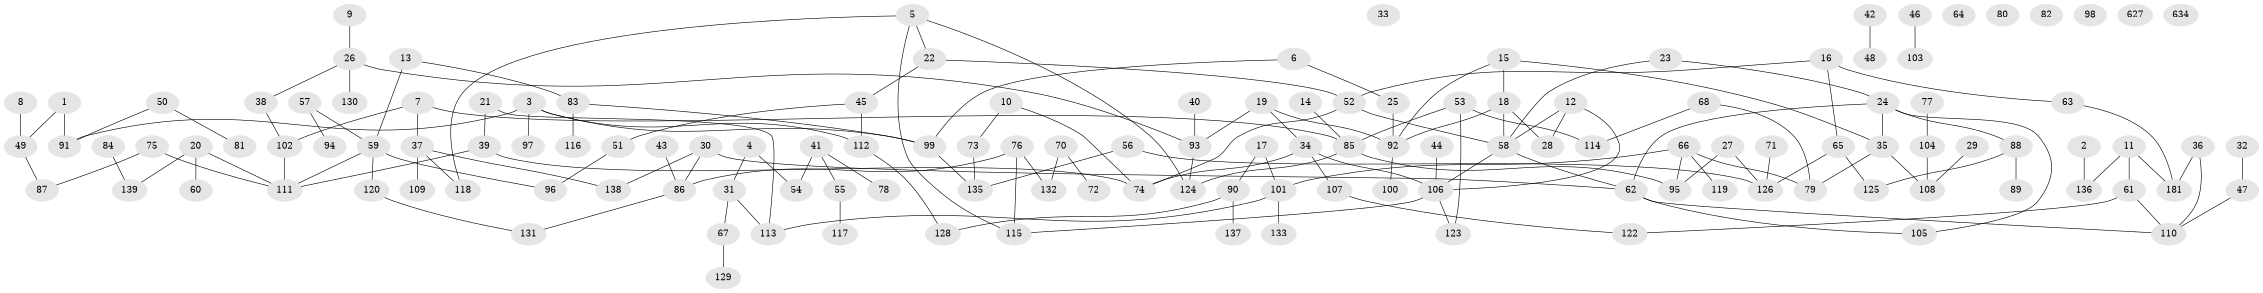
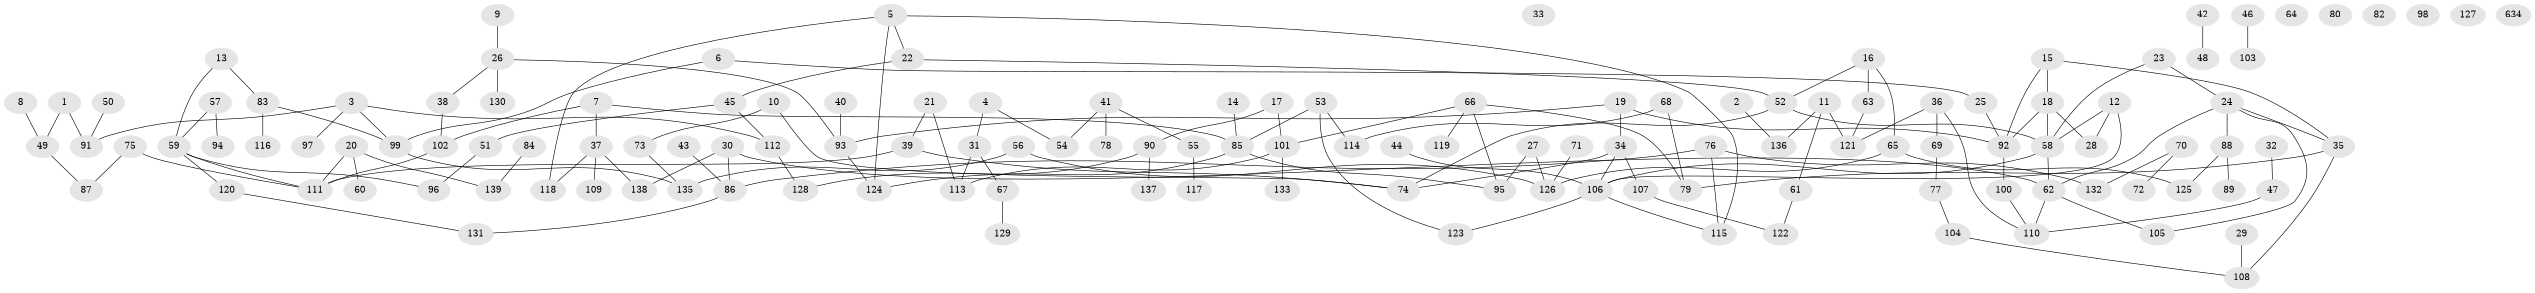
node "627": label "627" -> "127"
node "81": removed
node "69": added
node "181": label "181" -> "121"
edge "61" -- "110": now "100" -- "110"
